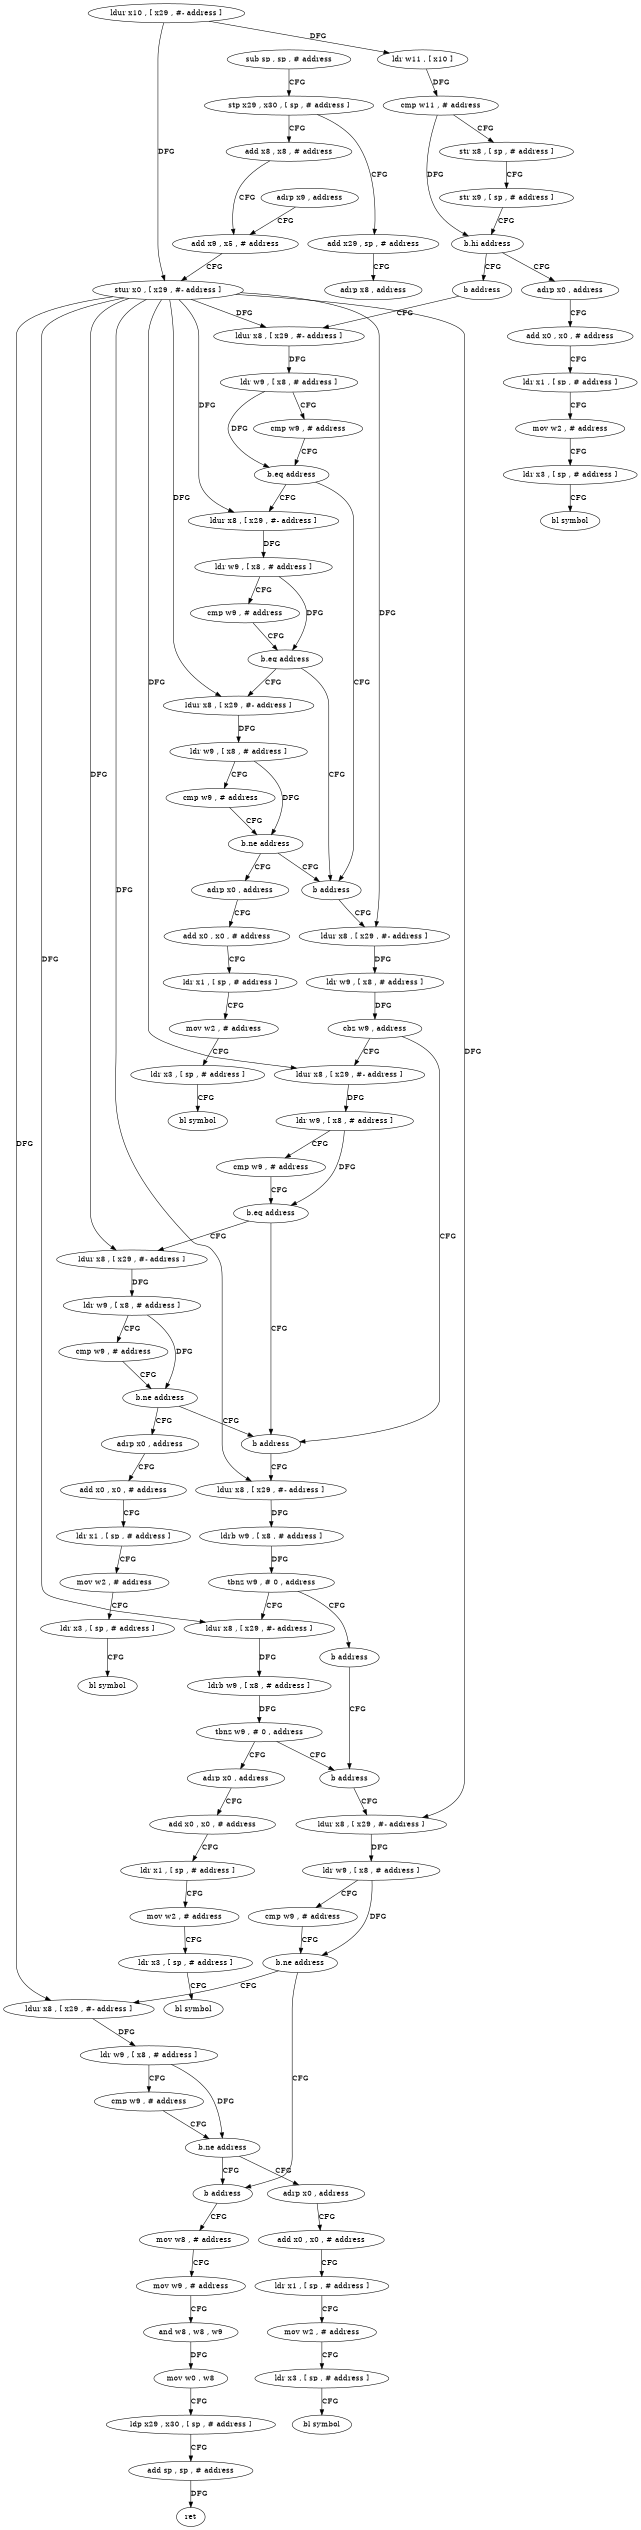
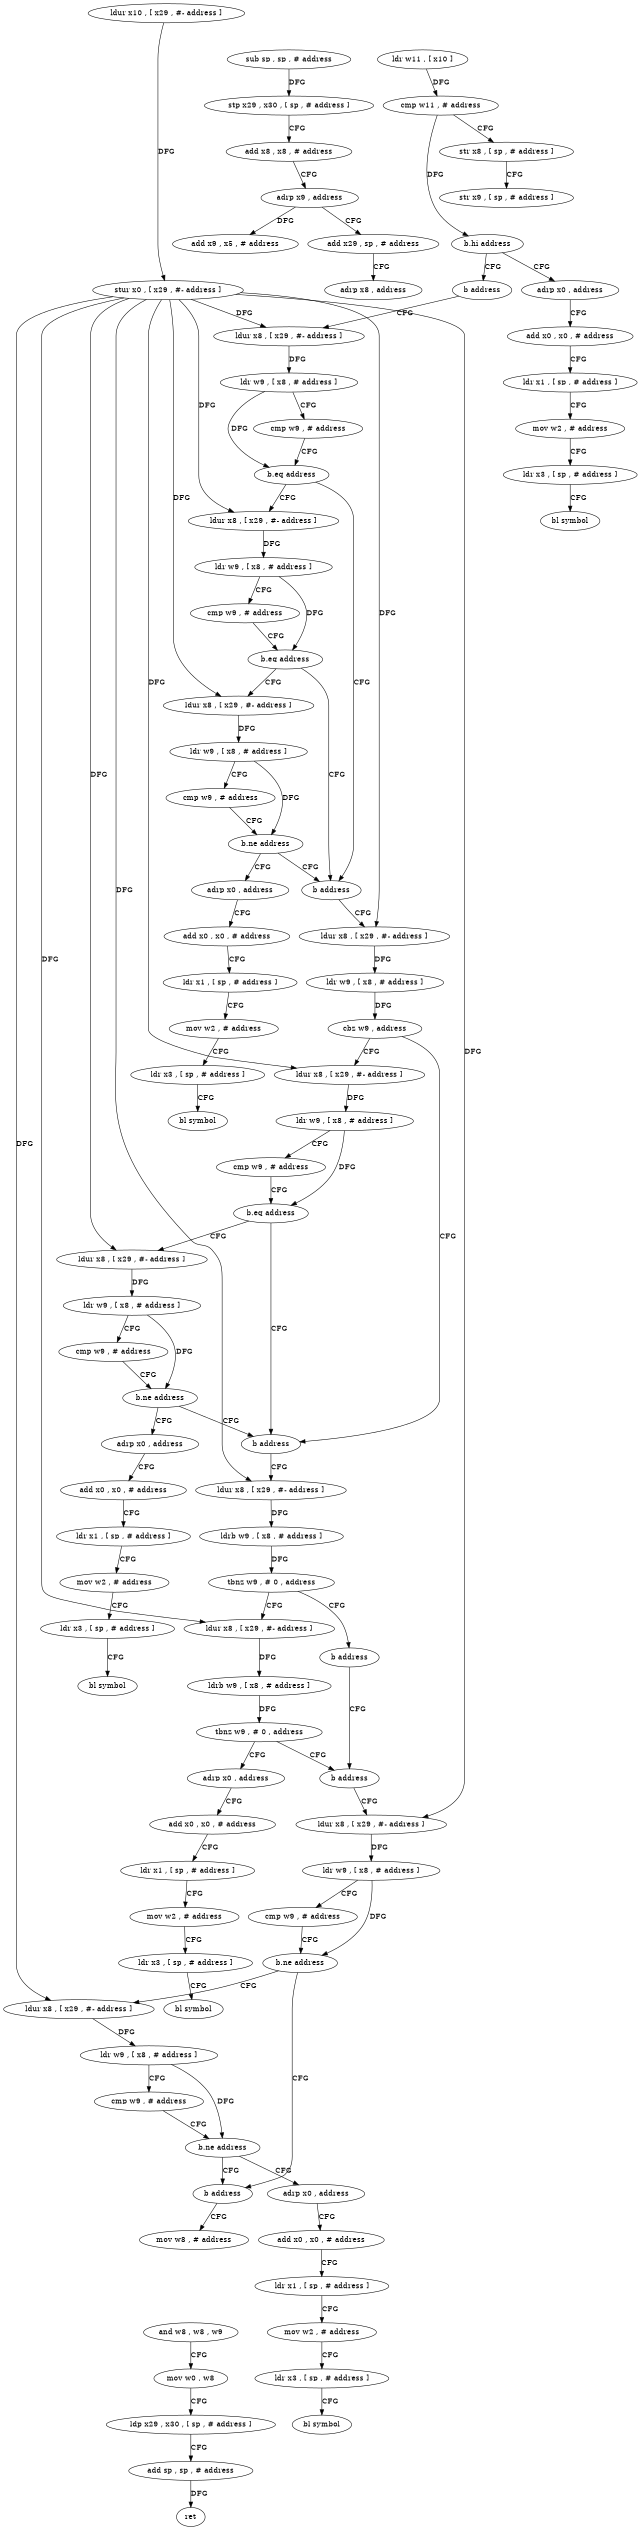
edge "ldur x10 , [ x29 , #- address ]" -> "ldr w11 , [ x10 ]": removed, label "DFG"
edge "sub sp , sp , # address" -> "stp x29 , x30 , [ sp , # address ]": label "CFG" -> "DFG"
edge "stp x29 , x30 , [ sp , # address ]" -> "add x29 , sp , # address": now "adrp x9 , address" -> "add x29 , sp , # address"
edge "add x8 , x8 , # address" -> "add x9 , x5 , # address": now "add x8 , x8 , # address" -> "adrp x9 , address"
edge "str x9 , [ sp , # address ]" -> "b.hi address": removed, label "CFG"
edge "adrp x9 , address" -> "add x9 , x5 , # address": label "CFG" -> "DFG"
edge "add x9 , x5 , # address" -> "stur x0 , [ x29 , #- address ]": removed, label "CFG"
node "mov w9 , # address": removed
edge "and w8 , w8 , w9" -> "mov w0 , w8": label "DFG" -> "CFG"
